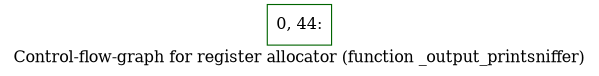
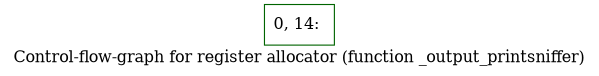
node "0, 44:": label "0, 44:" -> "0, 14:"
